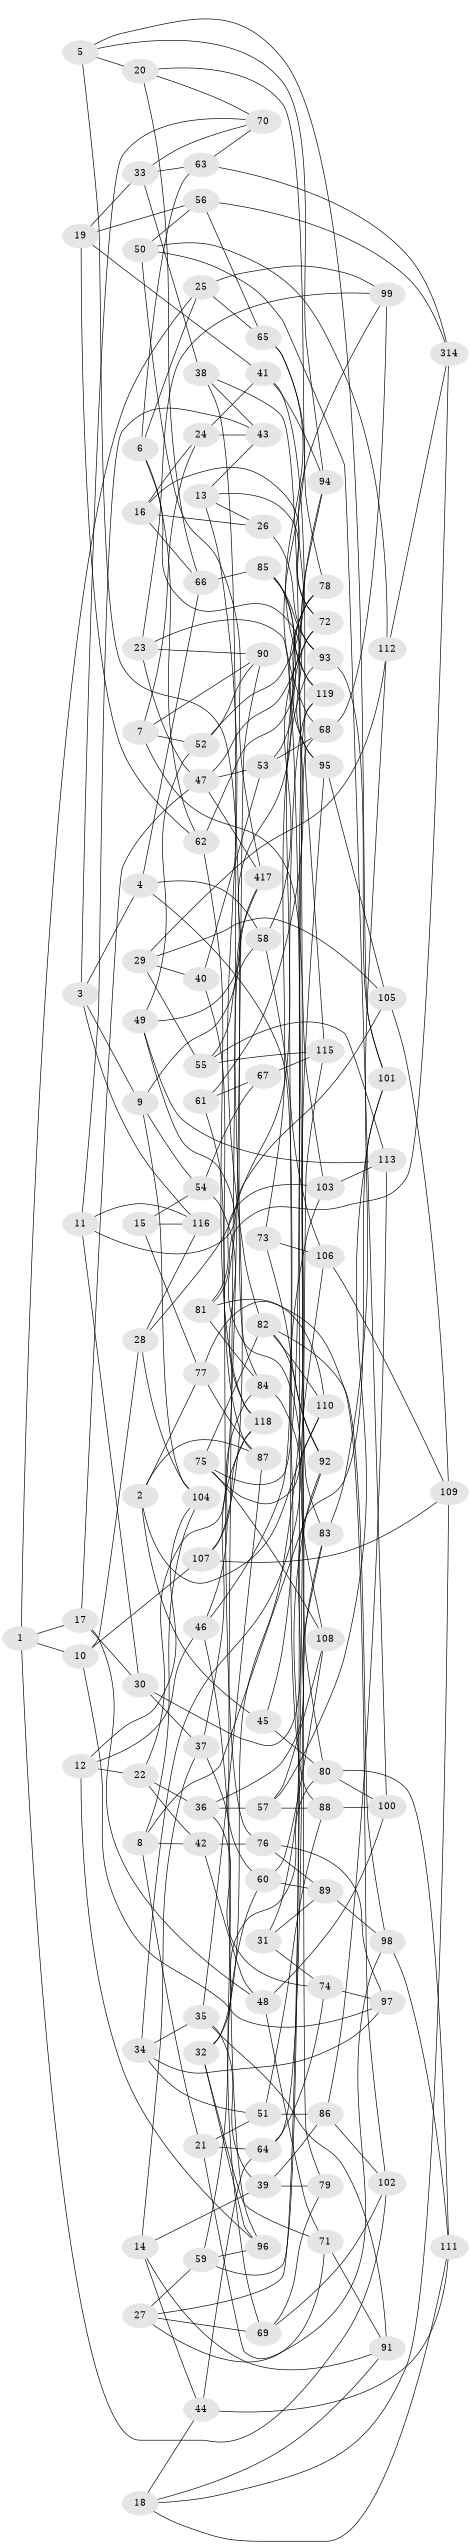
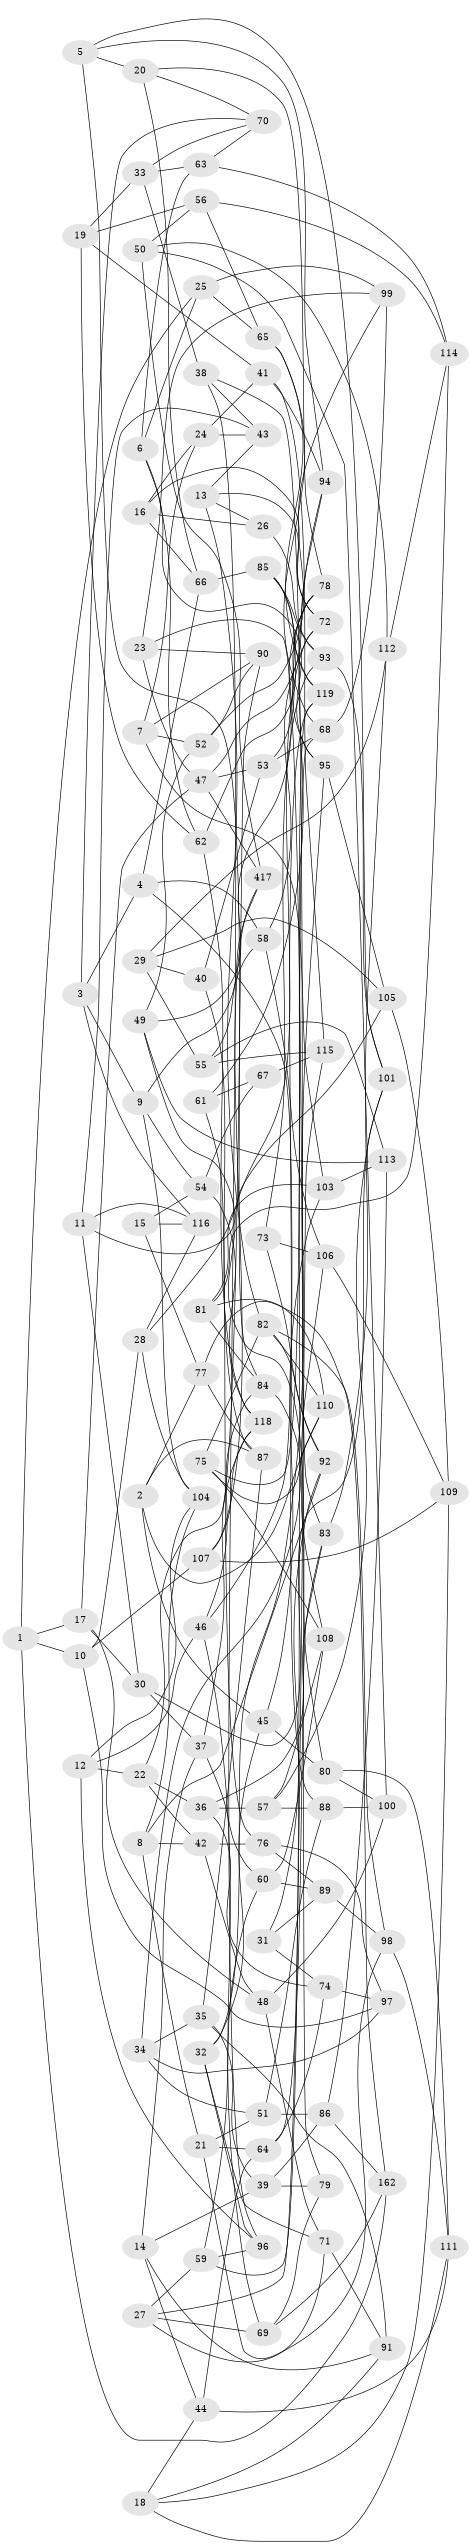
node "314": label "314" -> "114"
edge "80" -- "32": now "45" -- "32"
node "102": label "102" -> "162"
